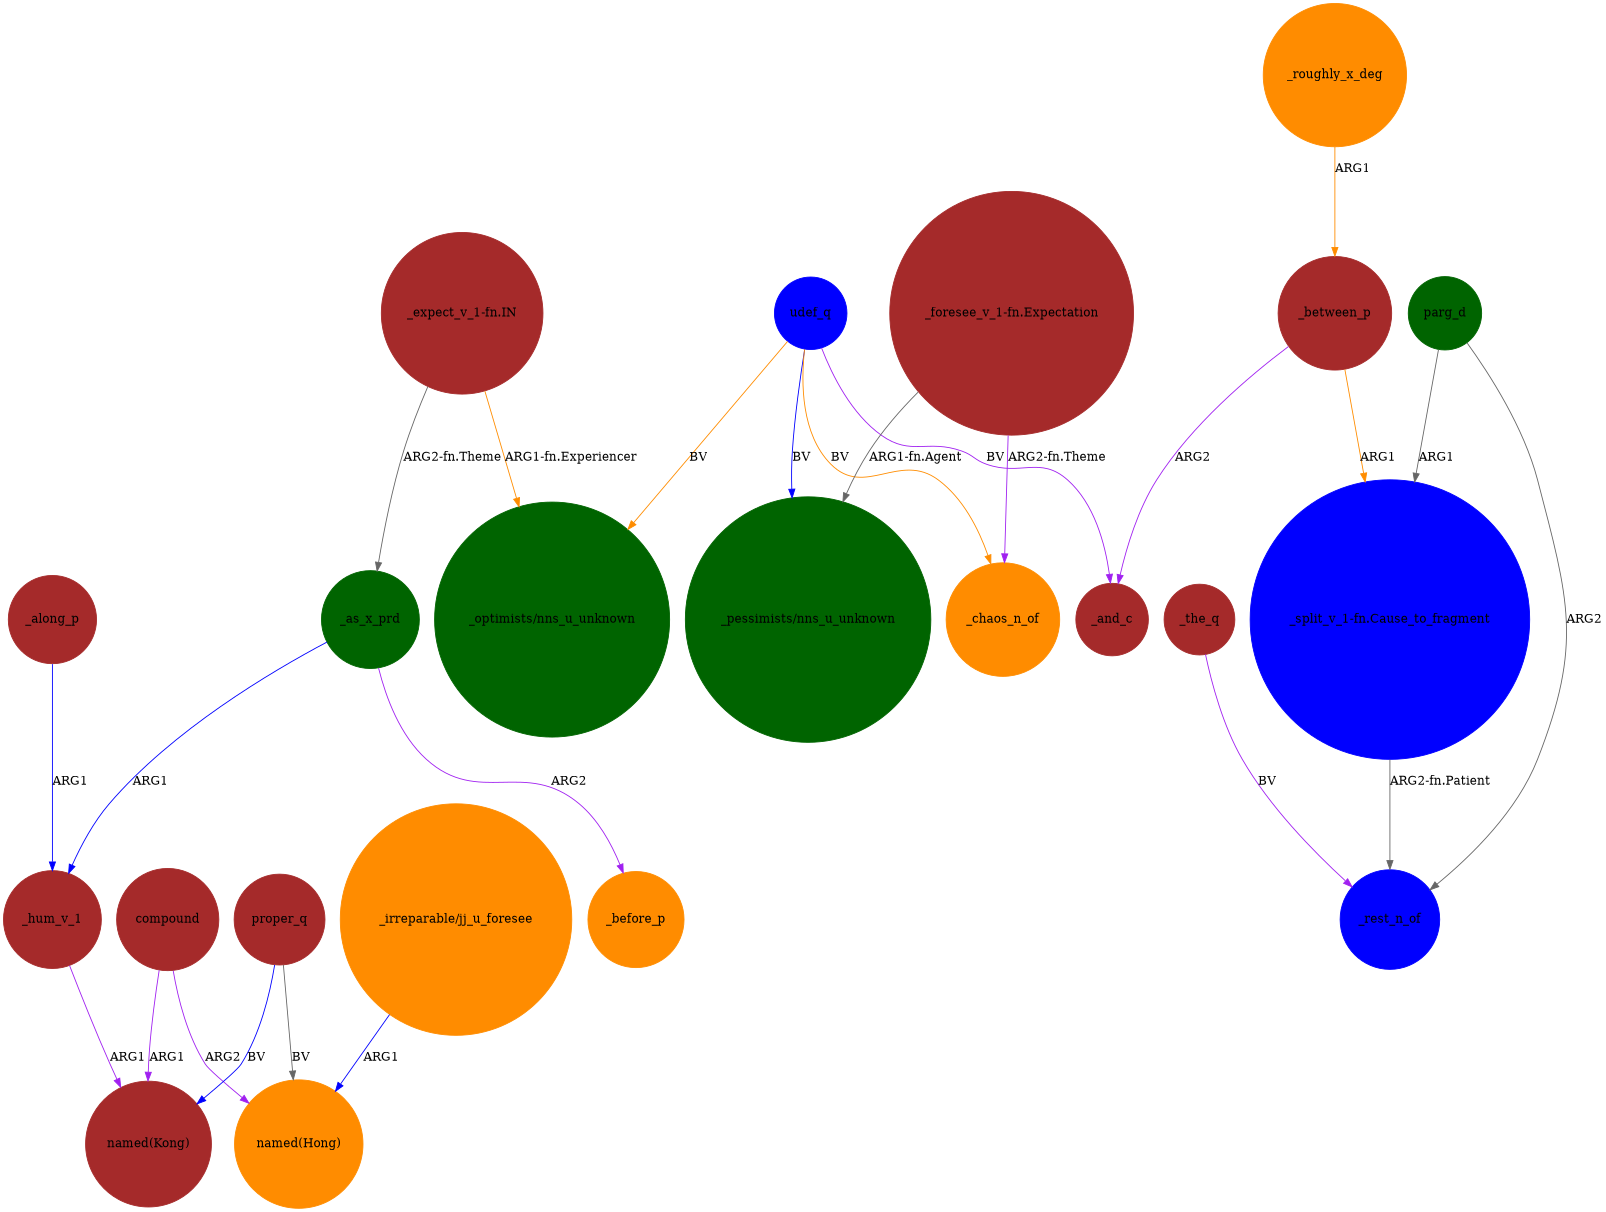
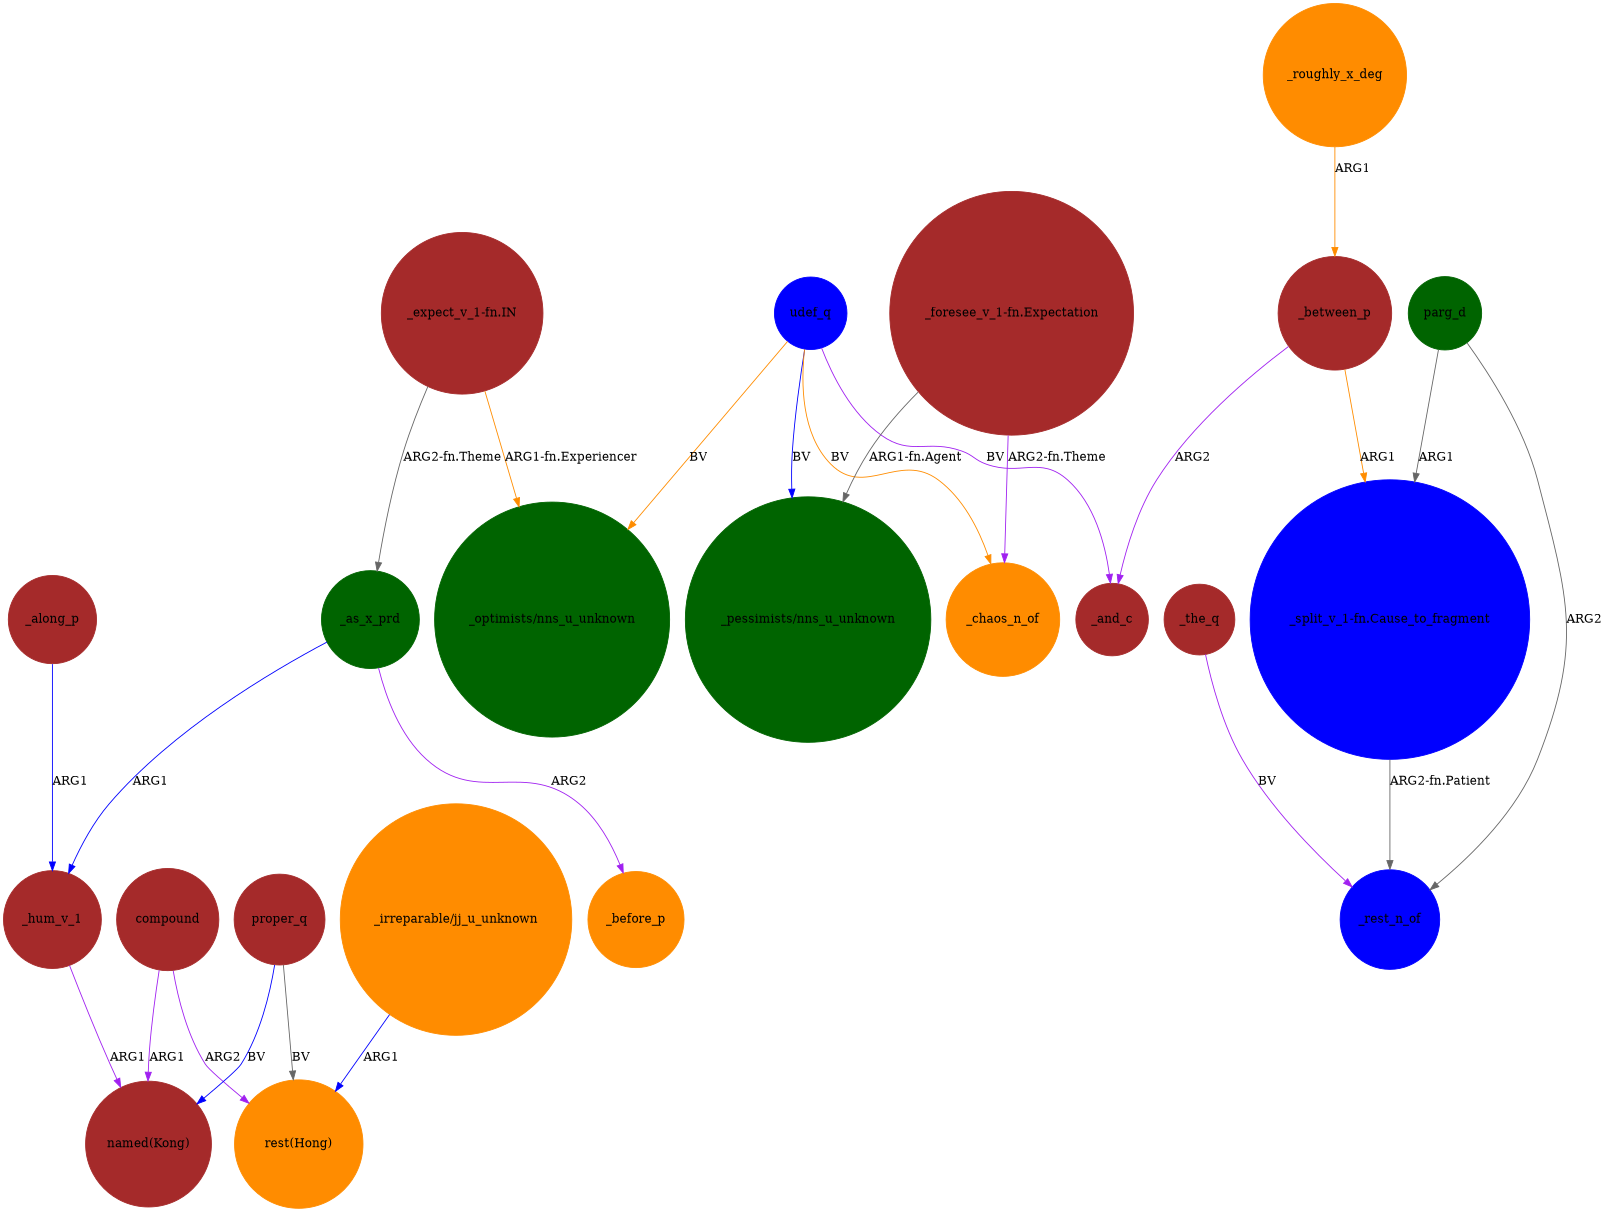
node "_irreparable/jj_u_foresee": label "_irreparable/jj_u_foresee" -> "_irreparable/jj_u_unknown"
node "named(Hong)": label "named(Hong)" -> "rest(Hong)"
